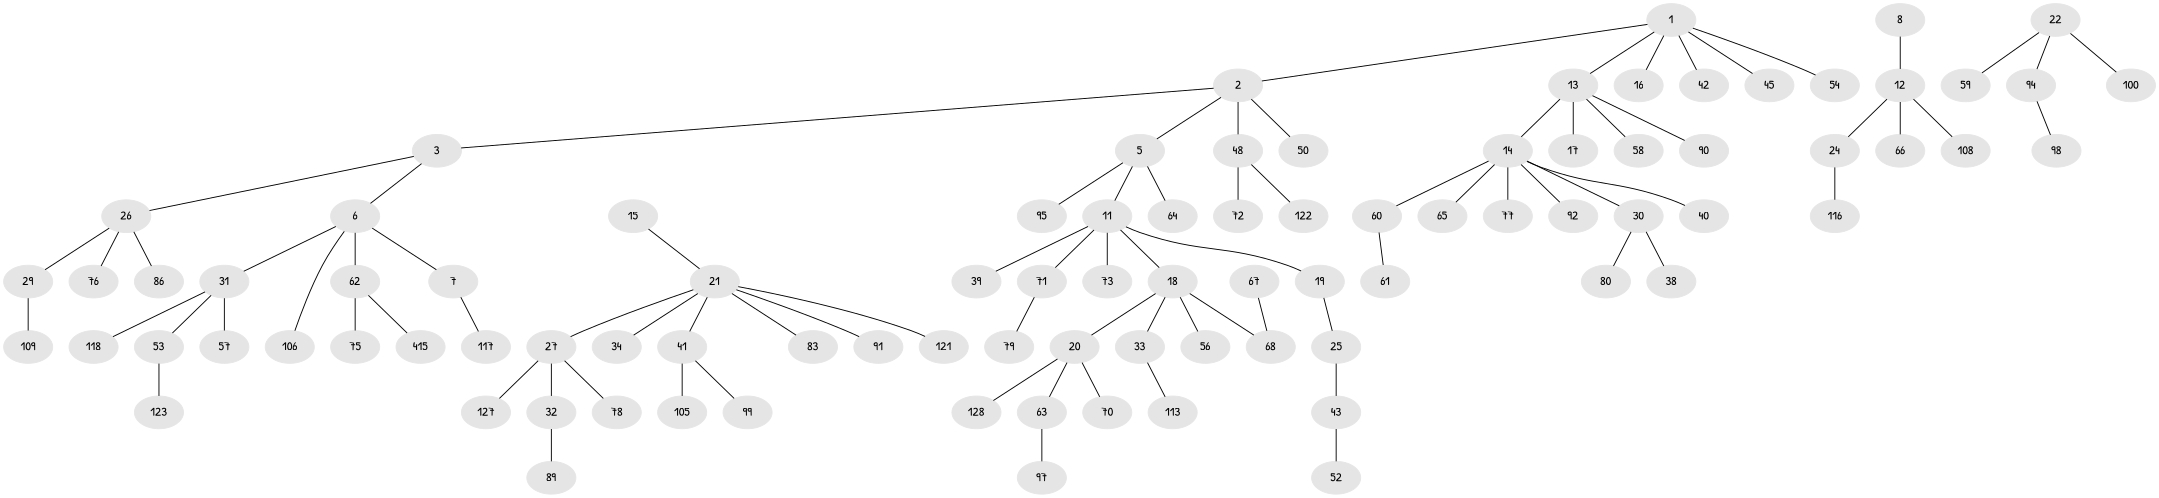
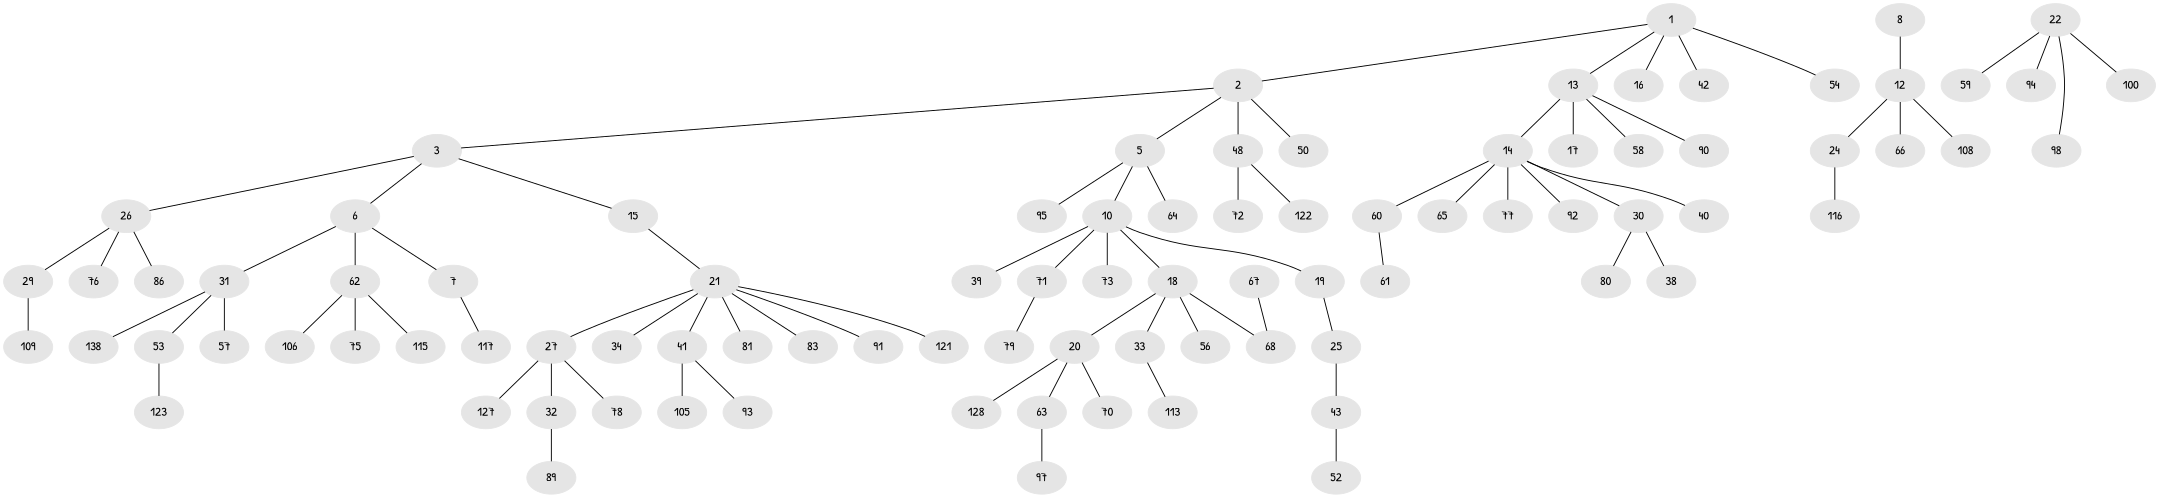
node "45": removed
edge "94" -- "98": now "22" -- "98"
edge "3" -- "15": added
node "11": label "11" -> "10"
edge "6" -- "106": now "62" -- "106"
node "118": label "118" -> "138"
node "415": label "415" -> "115"
node "81": added
node "99": label "99" -> "93"
